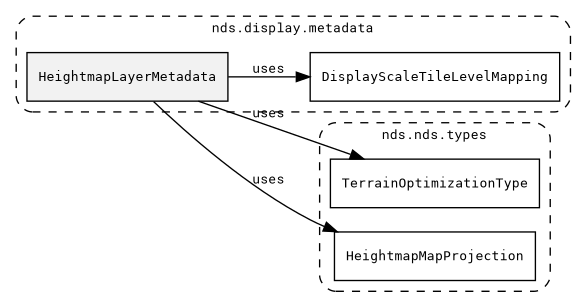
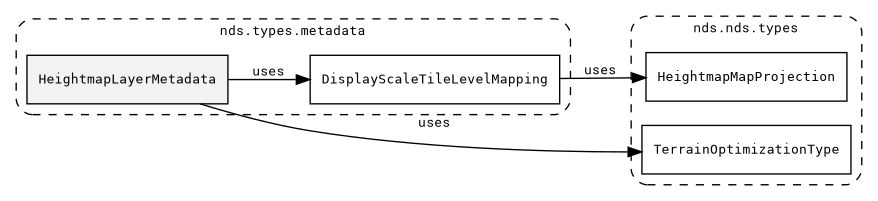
cluster "nds.display.metadata": label "nds.display.metadata" -> "nds.types.metadata"
edge "HeightmapLayerMetadata" -> "HeightmapMapProjection": now "DisplayScaleTileLevelMapping" -> "HeightmapMapProjection"
